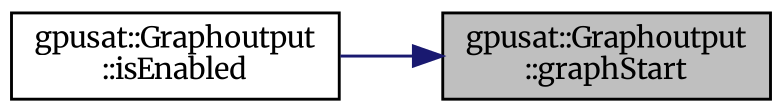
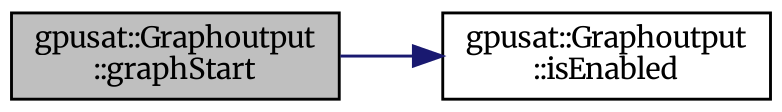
edge "gpusat::Graphoutput ::isEnabled" -> "gpusat::Graphoutput ::graphStart": reversed
